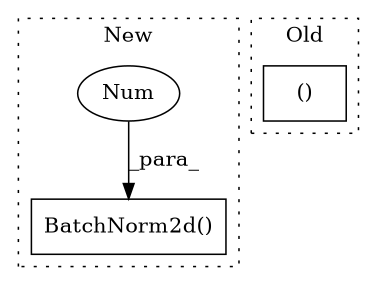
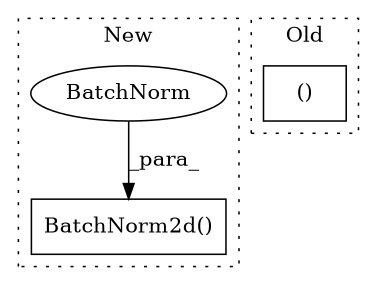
node "Num": label "Num" -> "BatchNorm"
